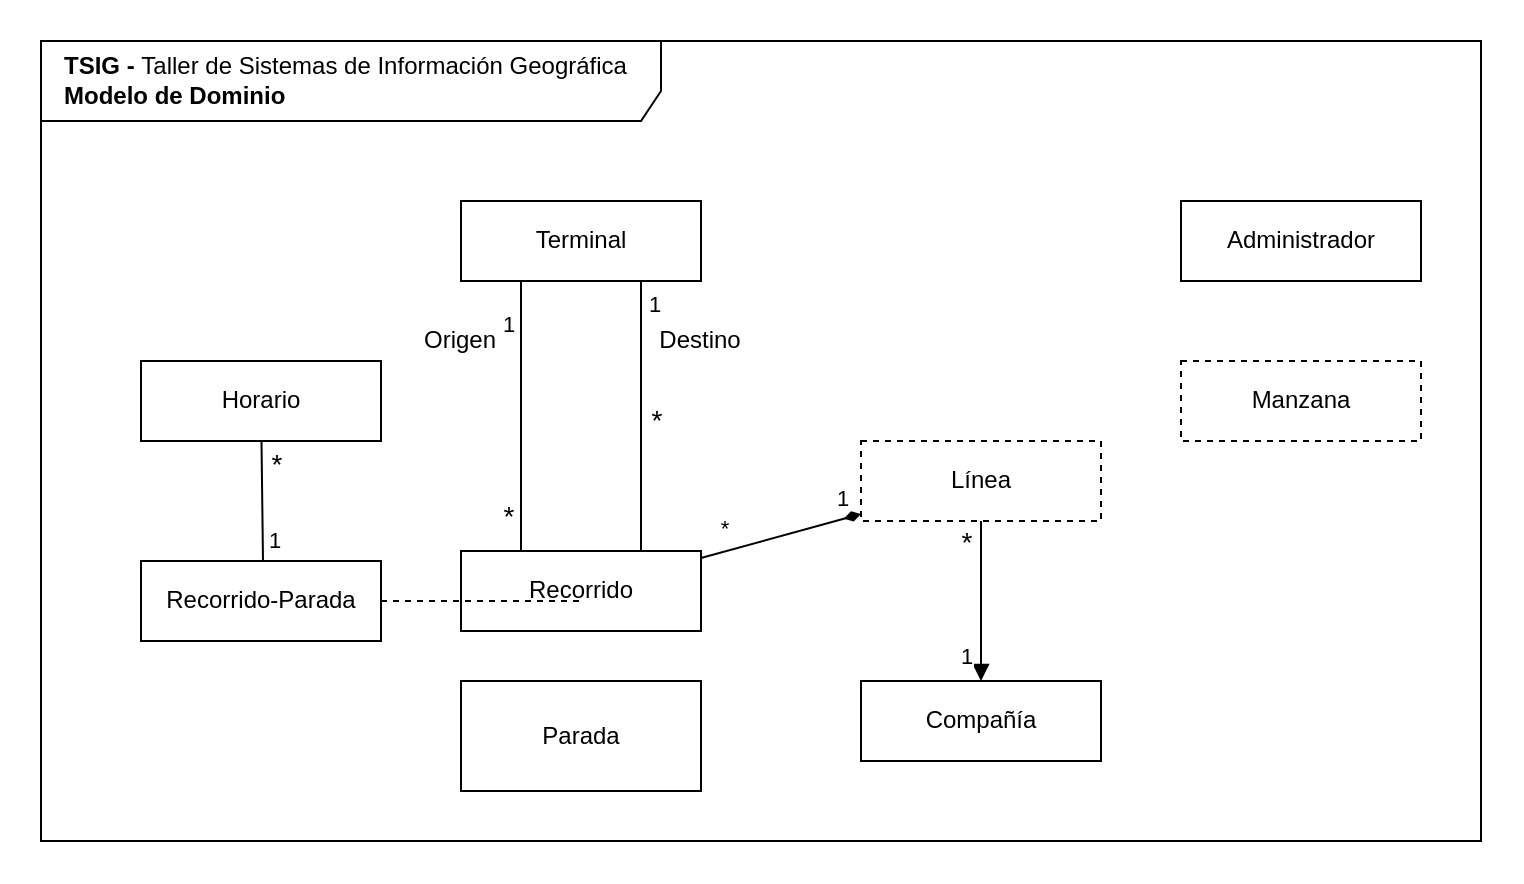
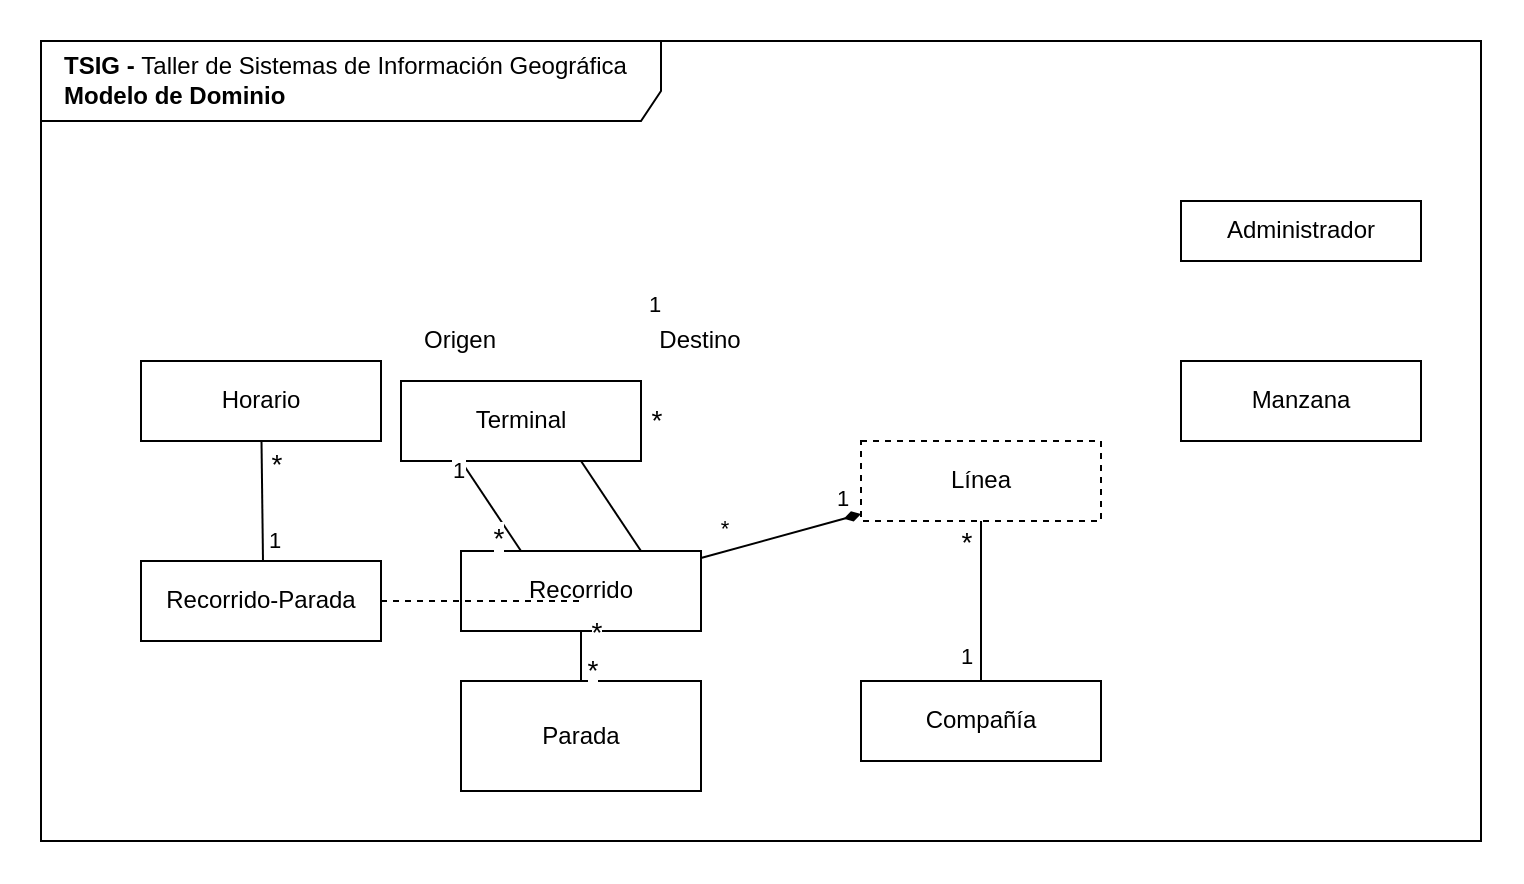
node "Terminal": moved (581, 241) -> (521, 421)
node "Administrador": size 240x80 -> 240x60
node "Manzana": style dashed -> solid
edge "Recorrido" -- "Parada": added, labels "*", "*"
edge "Línea" -> "Compañía": arrowhead block -> none
